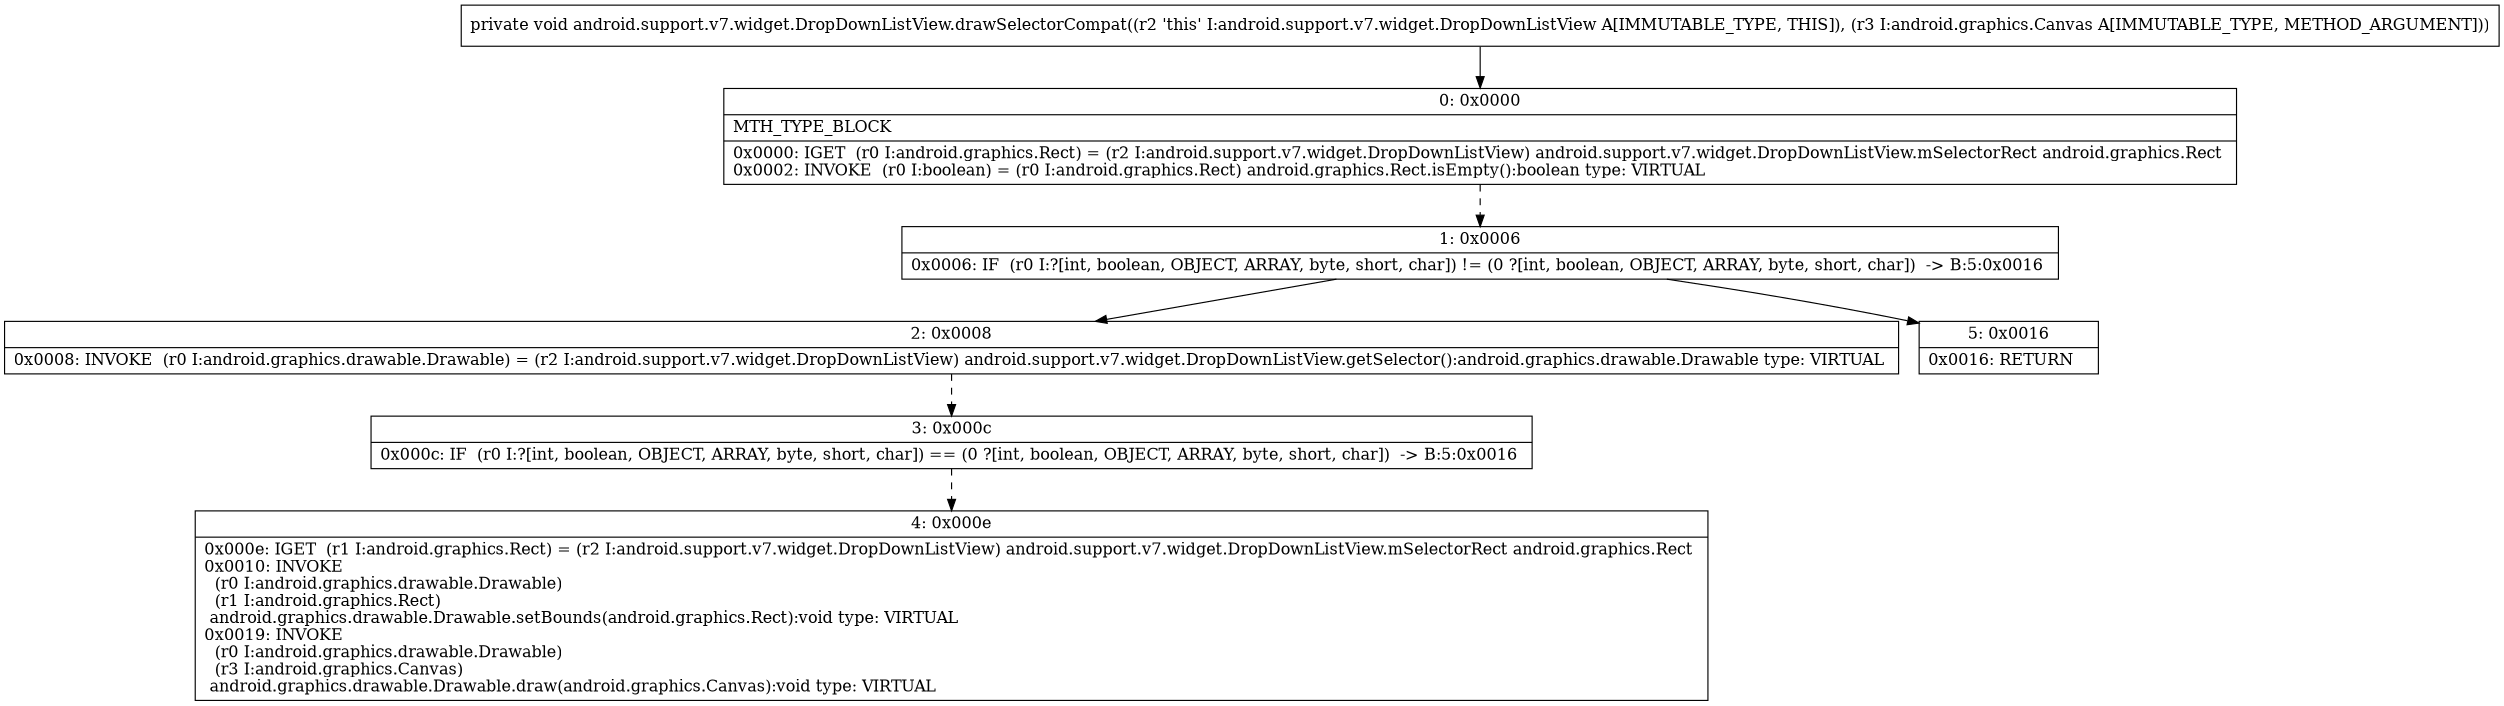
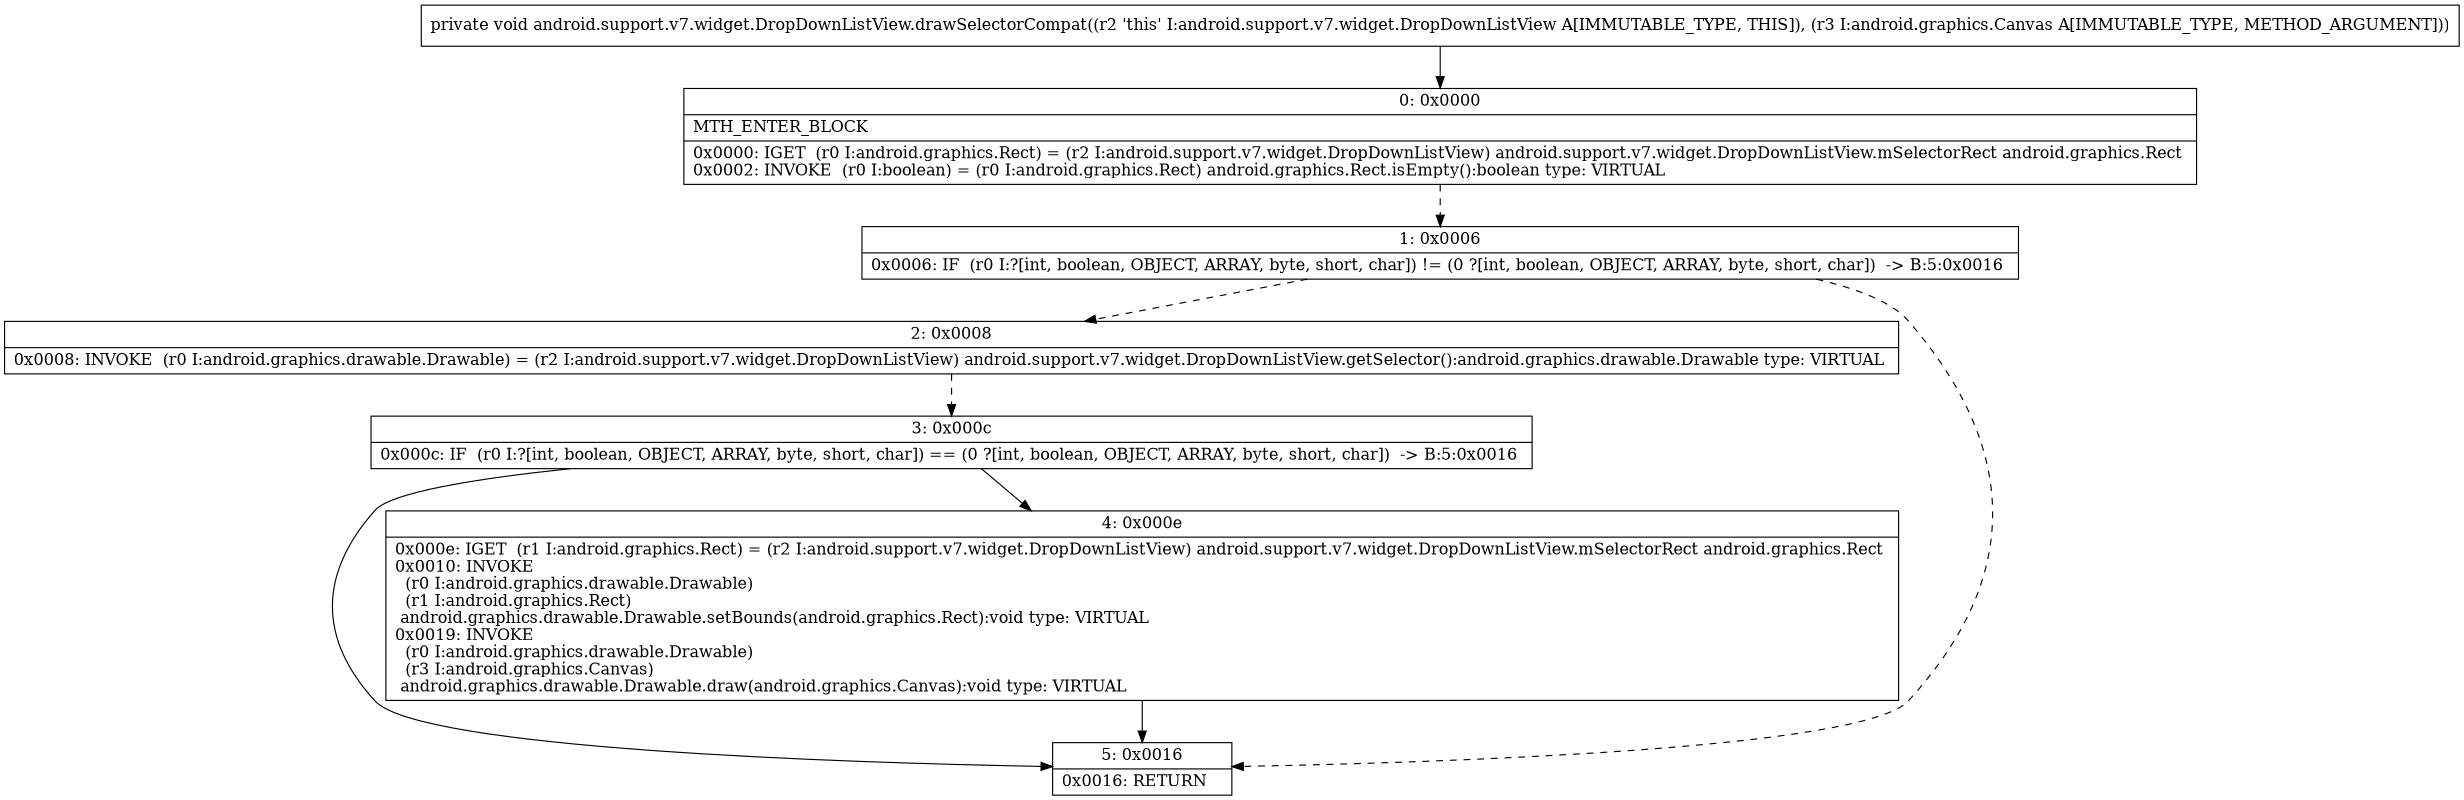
node "0: 0x0000": text "MTH_TYPE_BLOCK" -> "MTH_ENTER_BLOCK"
edge "1: 0x0006" -> "5: 0x0016": style solid -> dashed
edge "1: 0x0006" -> "2: 0x0008": style solid -> dashed
edge "3: 0x000c" -> "4: 0x000e": style dashed -> solid
edge "4: 0x000e" -> "5: 0x0016": added
edge "3: 0x000c" -> "5: 0x0016": added
